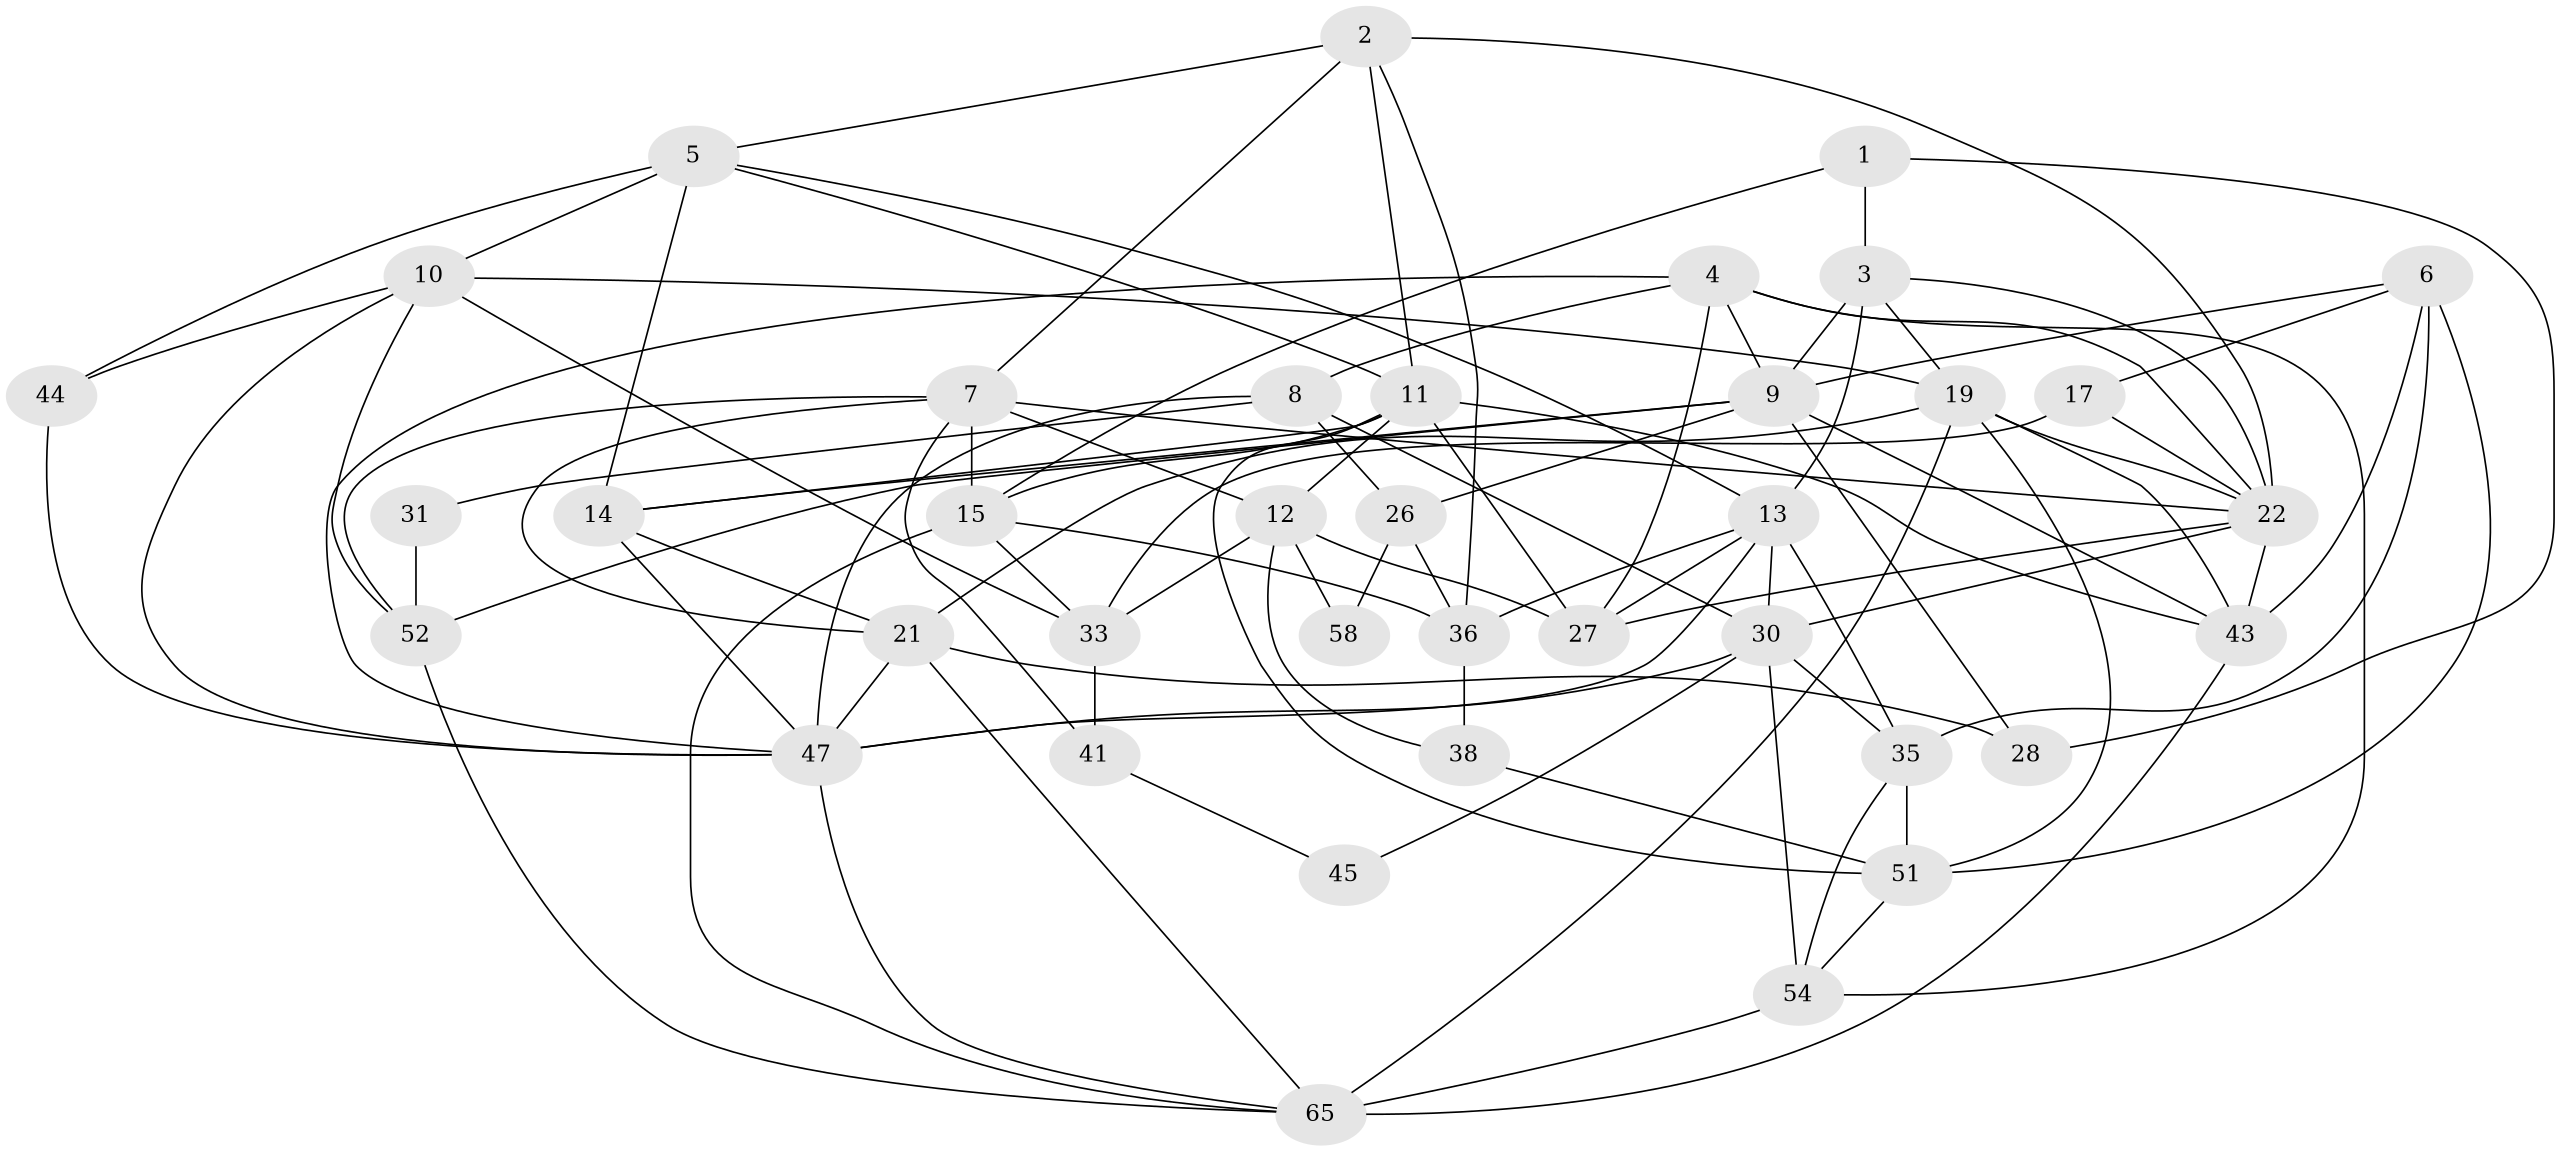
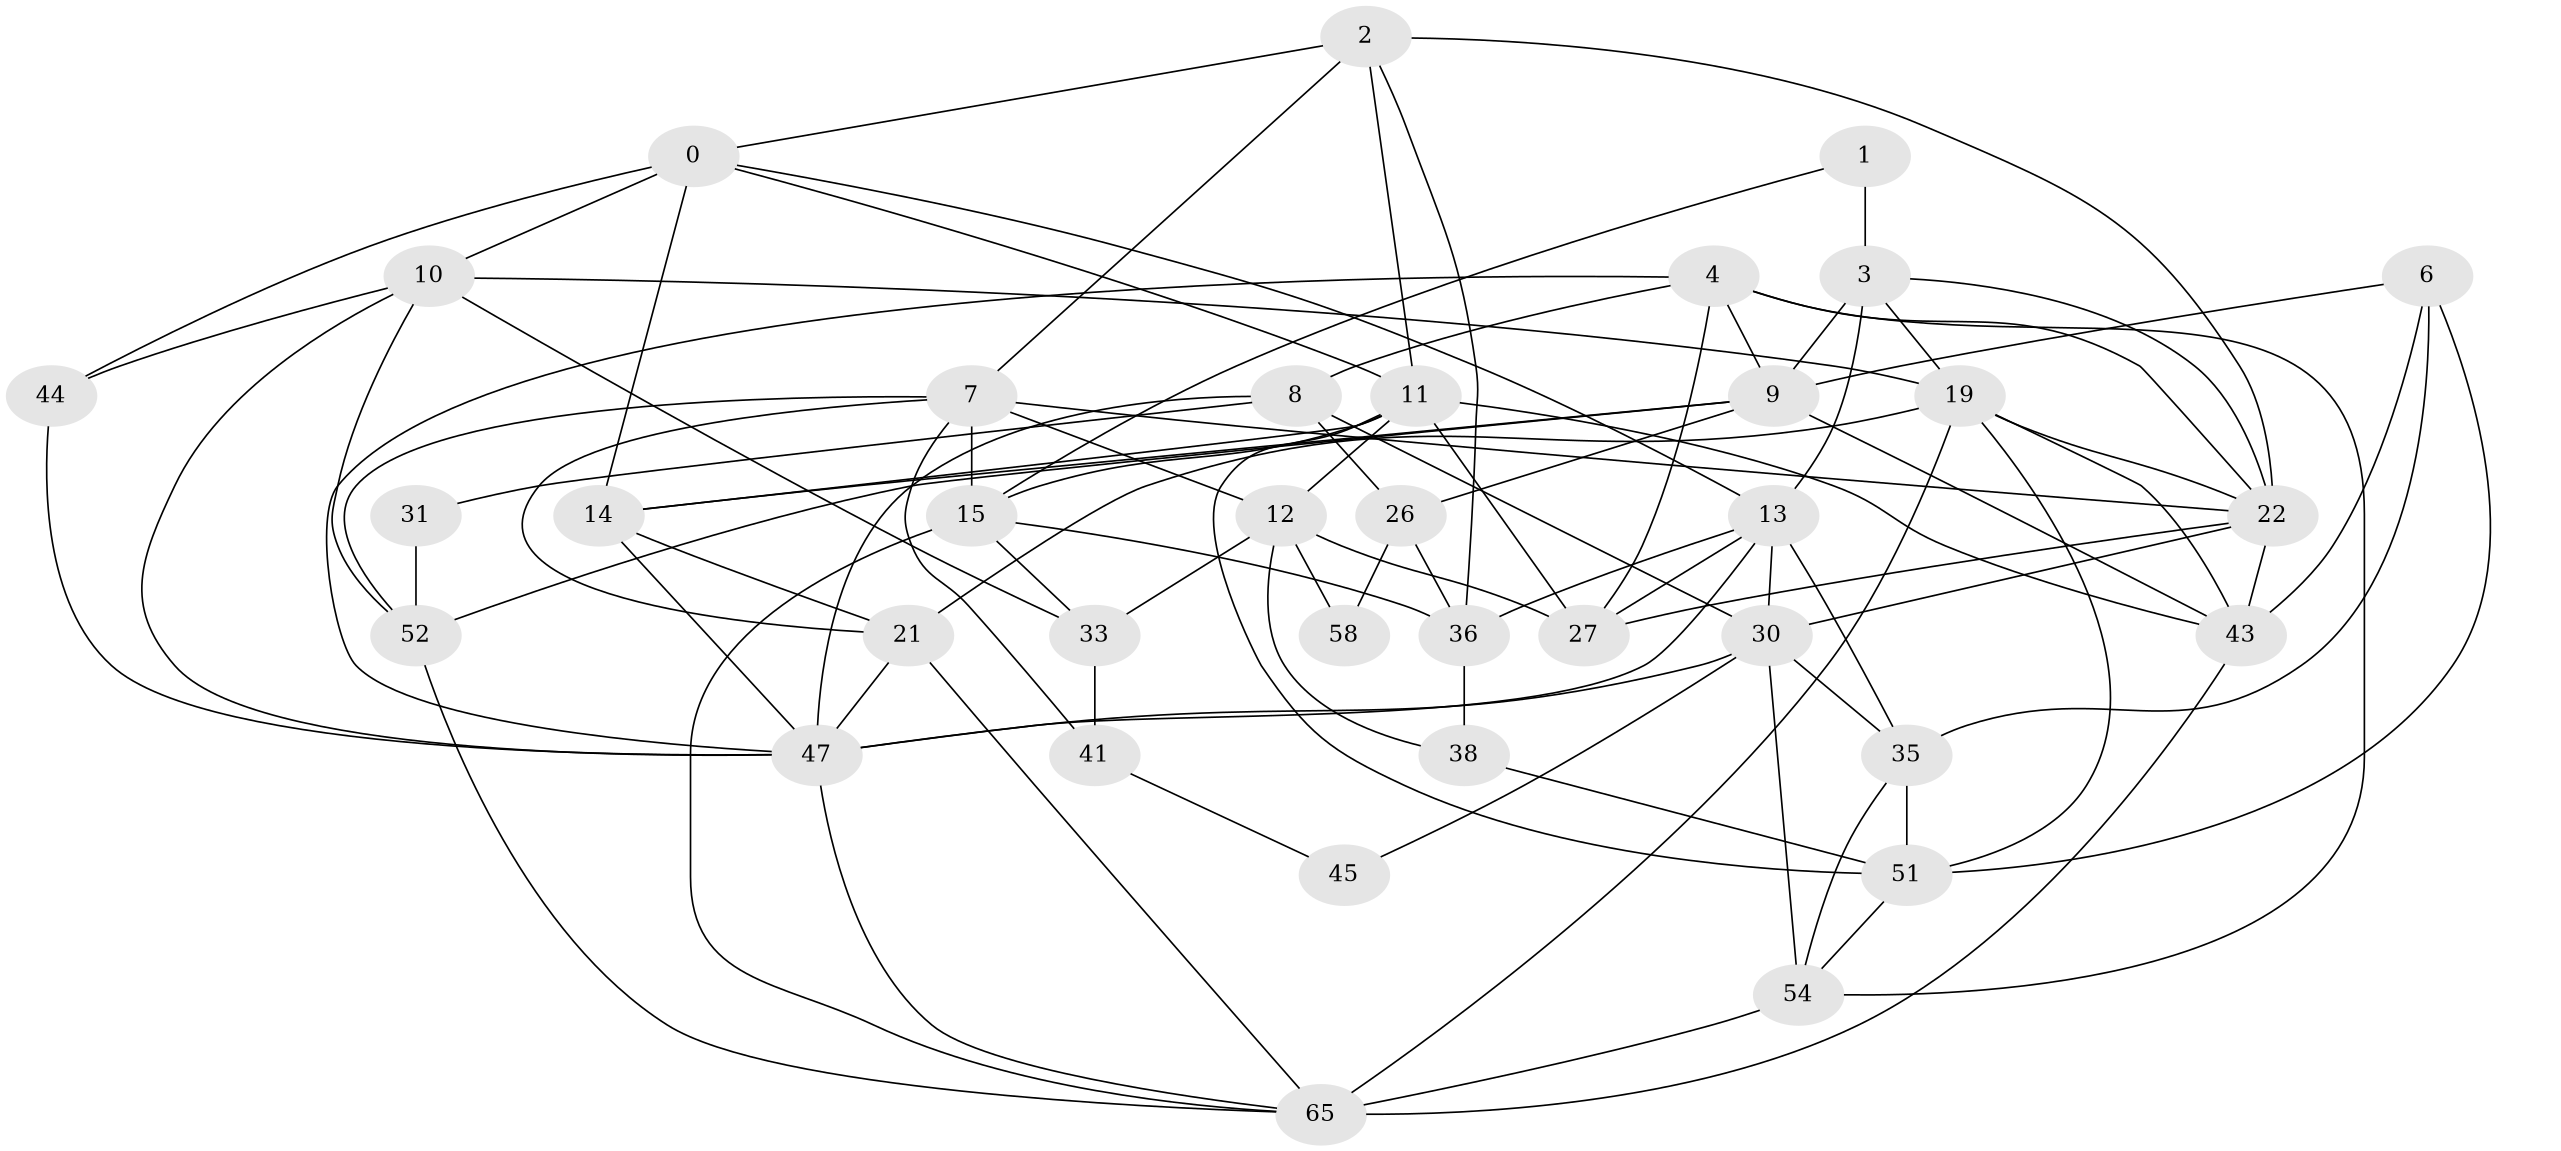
node "5": label "5" -> "0"
node "17": removed
node "28": removed
